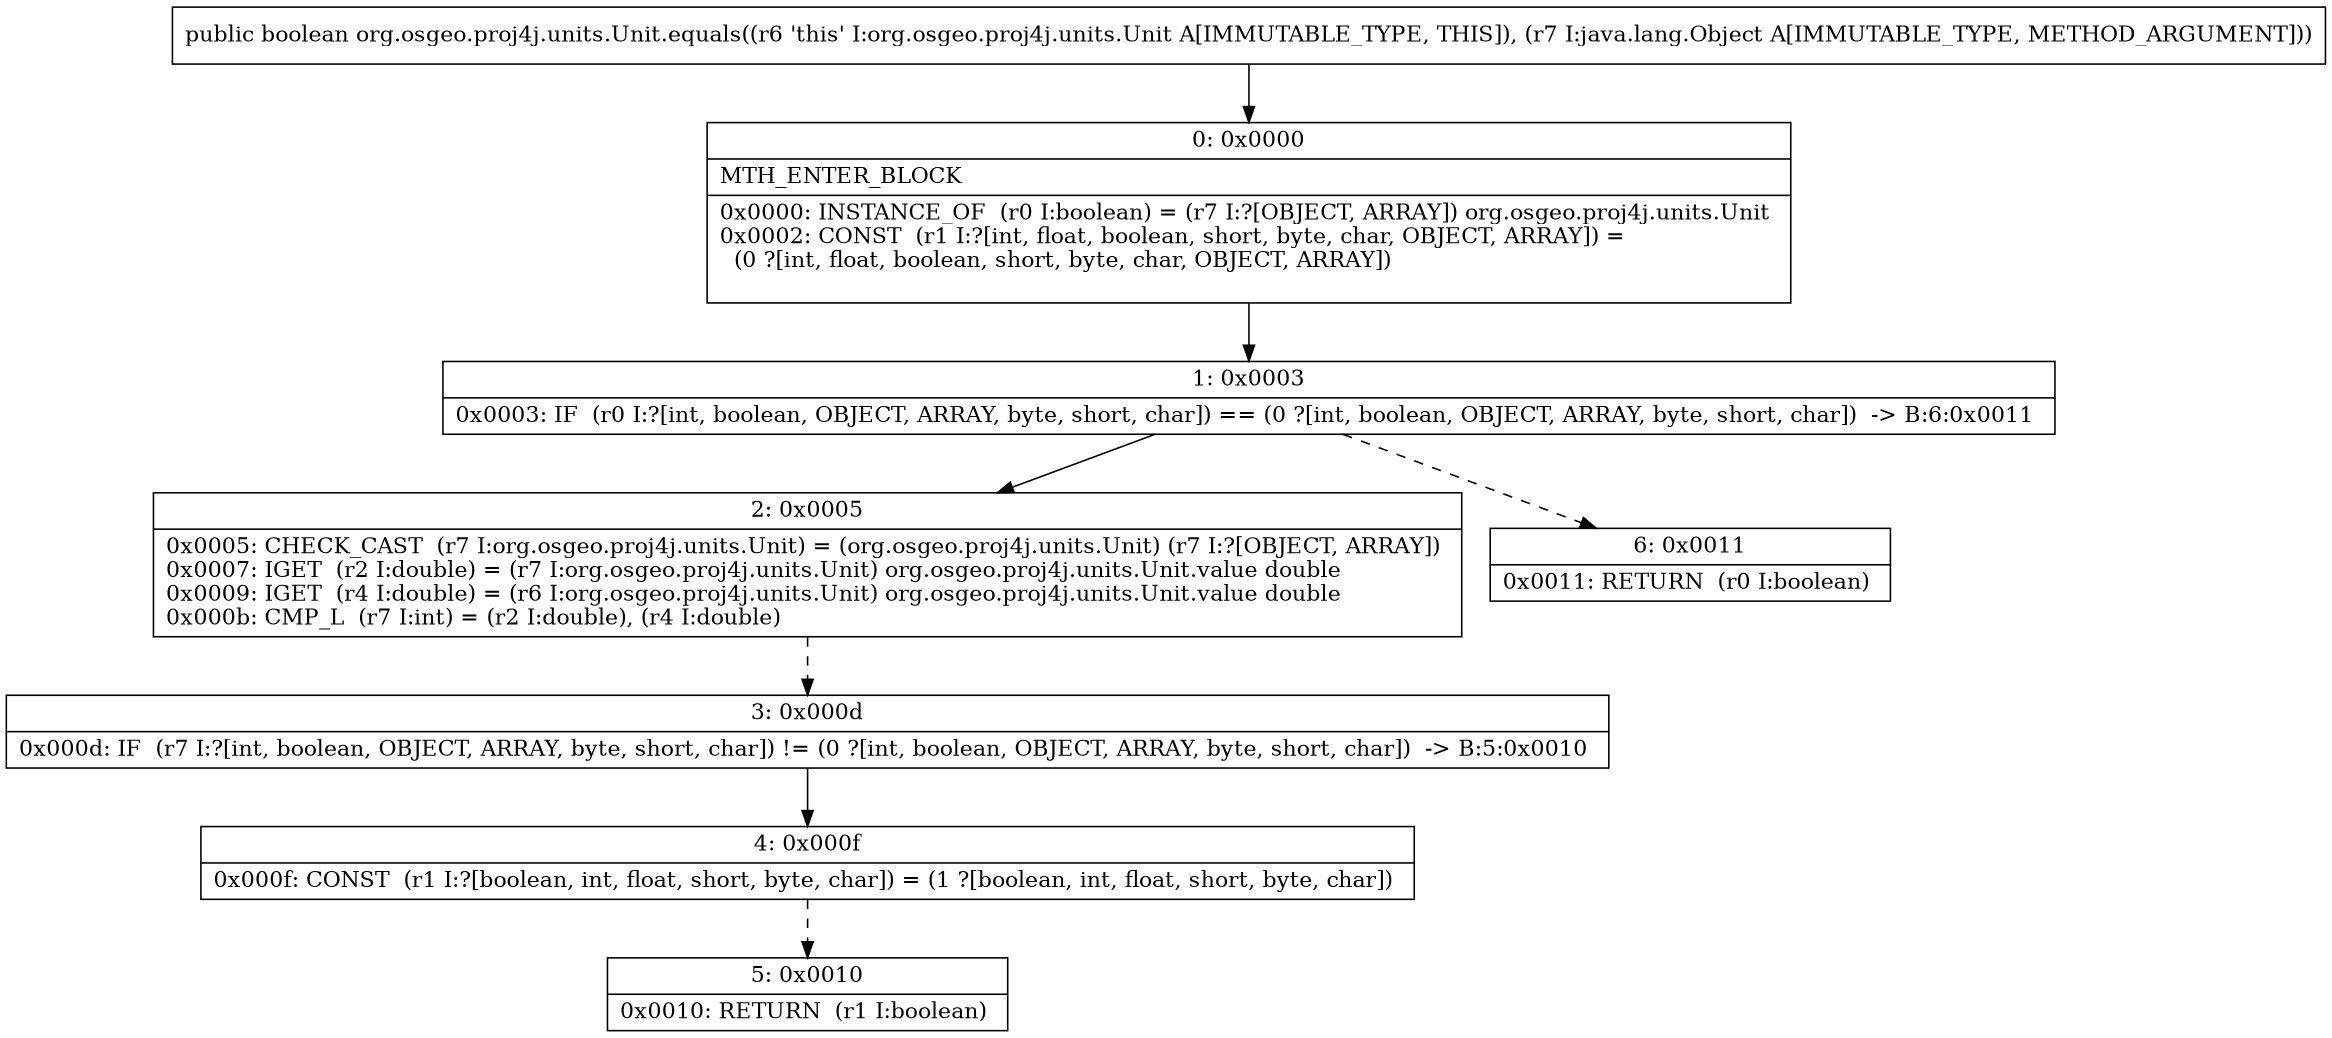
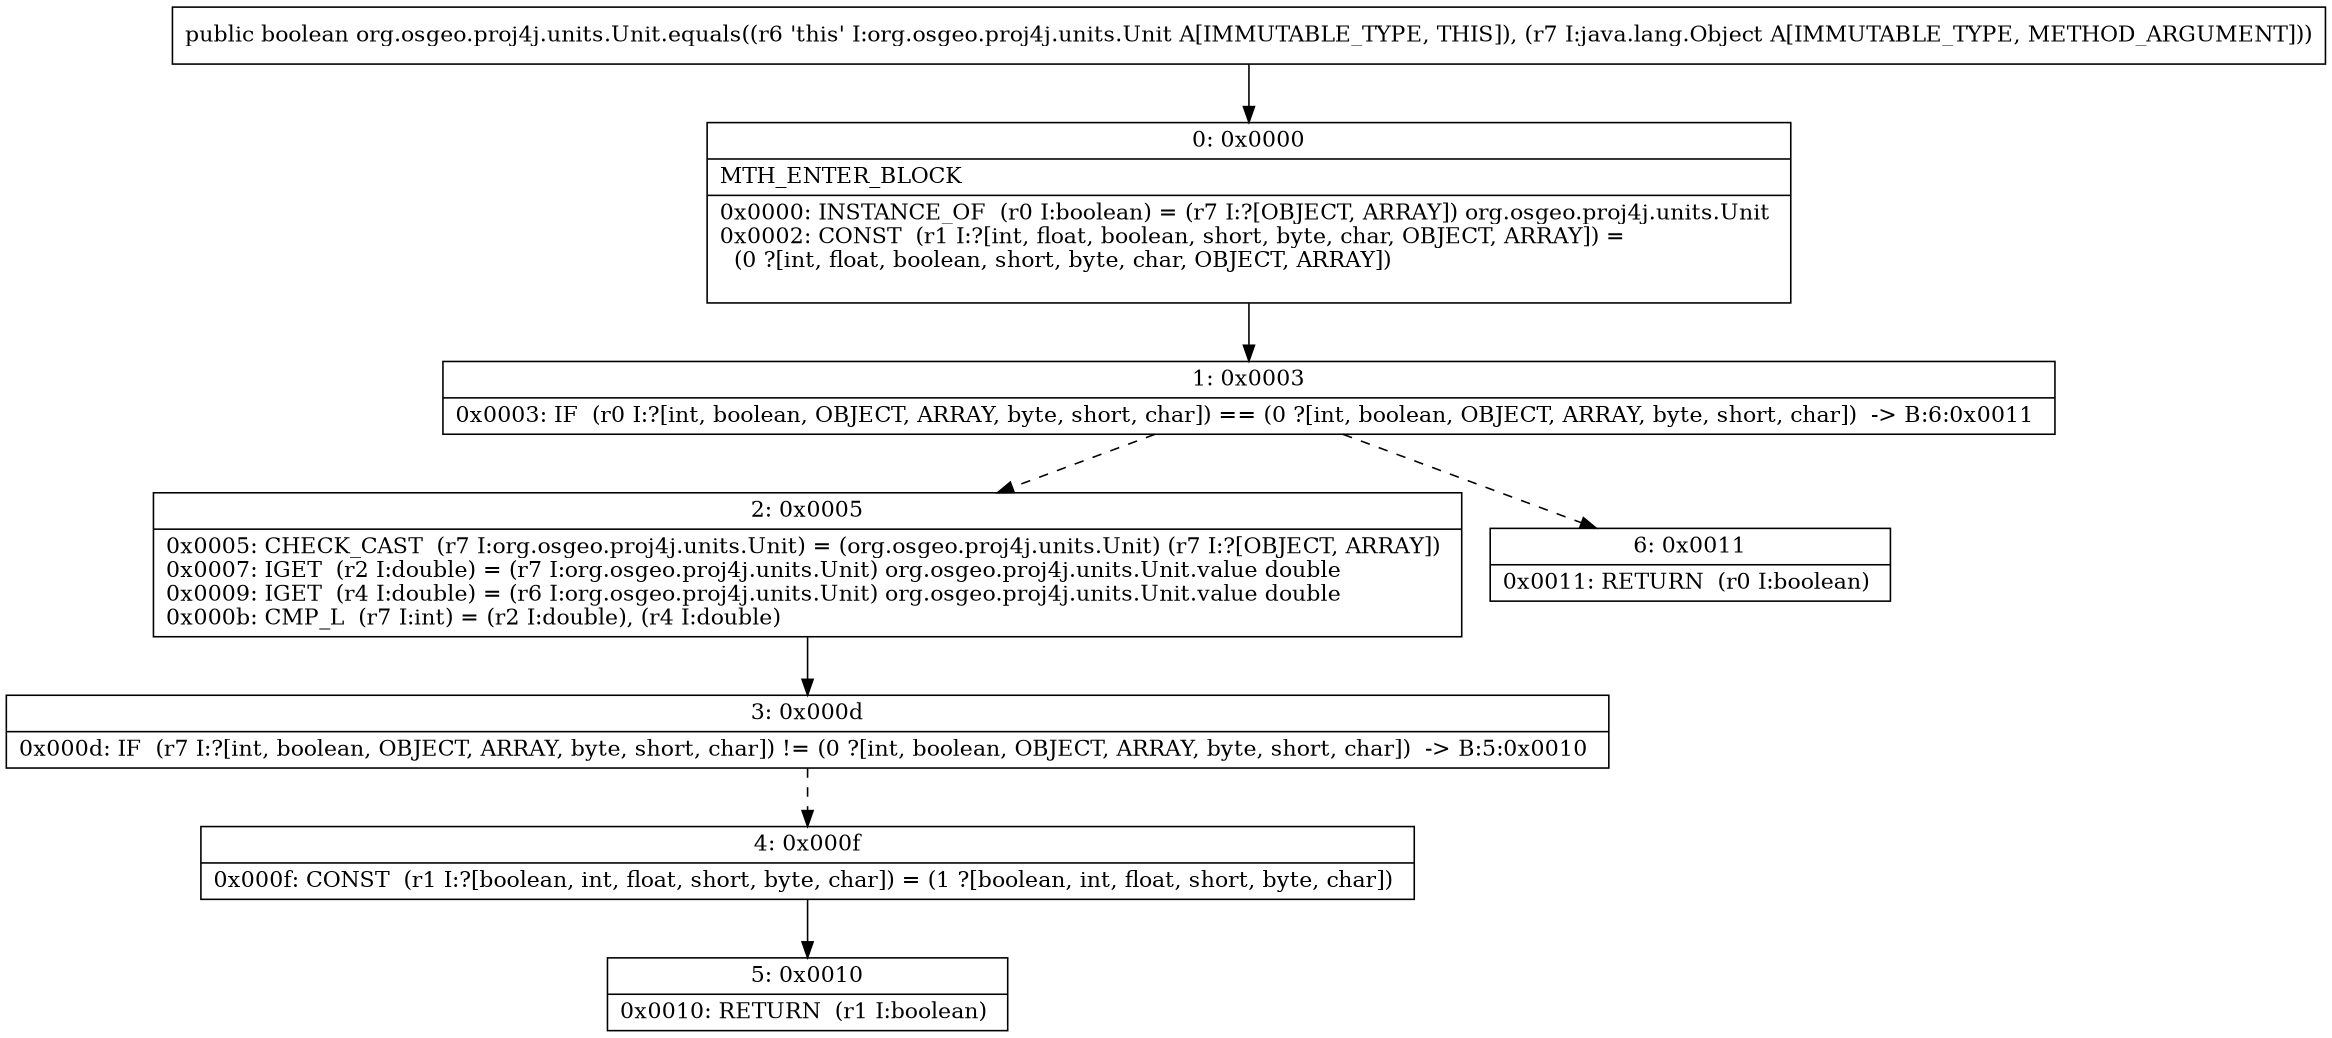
edge "1: 0x0003" -> "2: 0x0005": style solid -> dashed
edge "2: 0x0005" -> "3: 0x000d": style dashed -> solid
edge "3: 0x000d" -> "4: 0x000f": style solid -> dashed
edge "4: 0x000f" -> "5: 0x0010": style dashed -> solid
